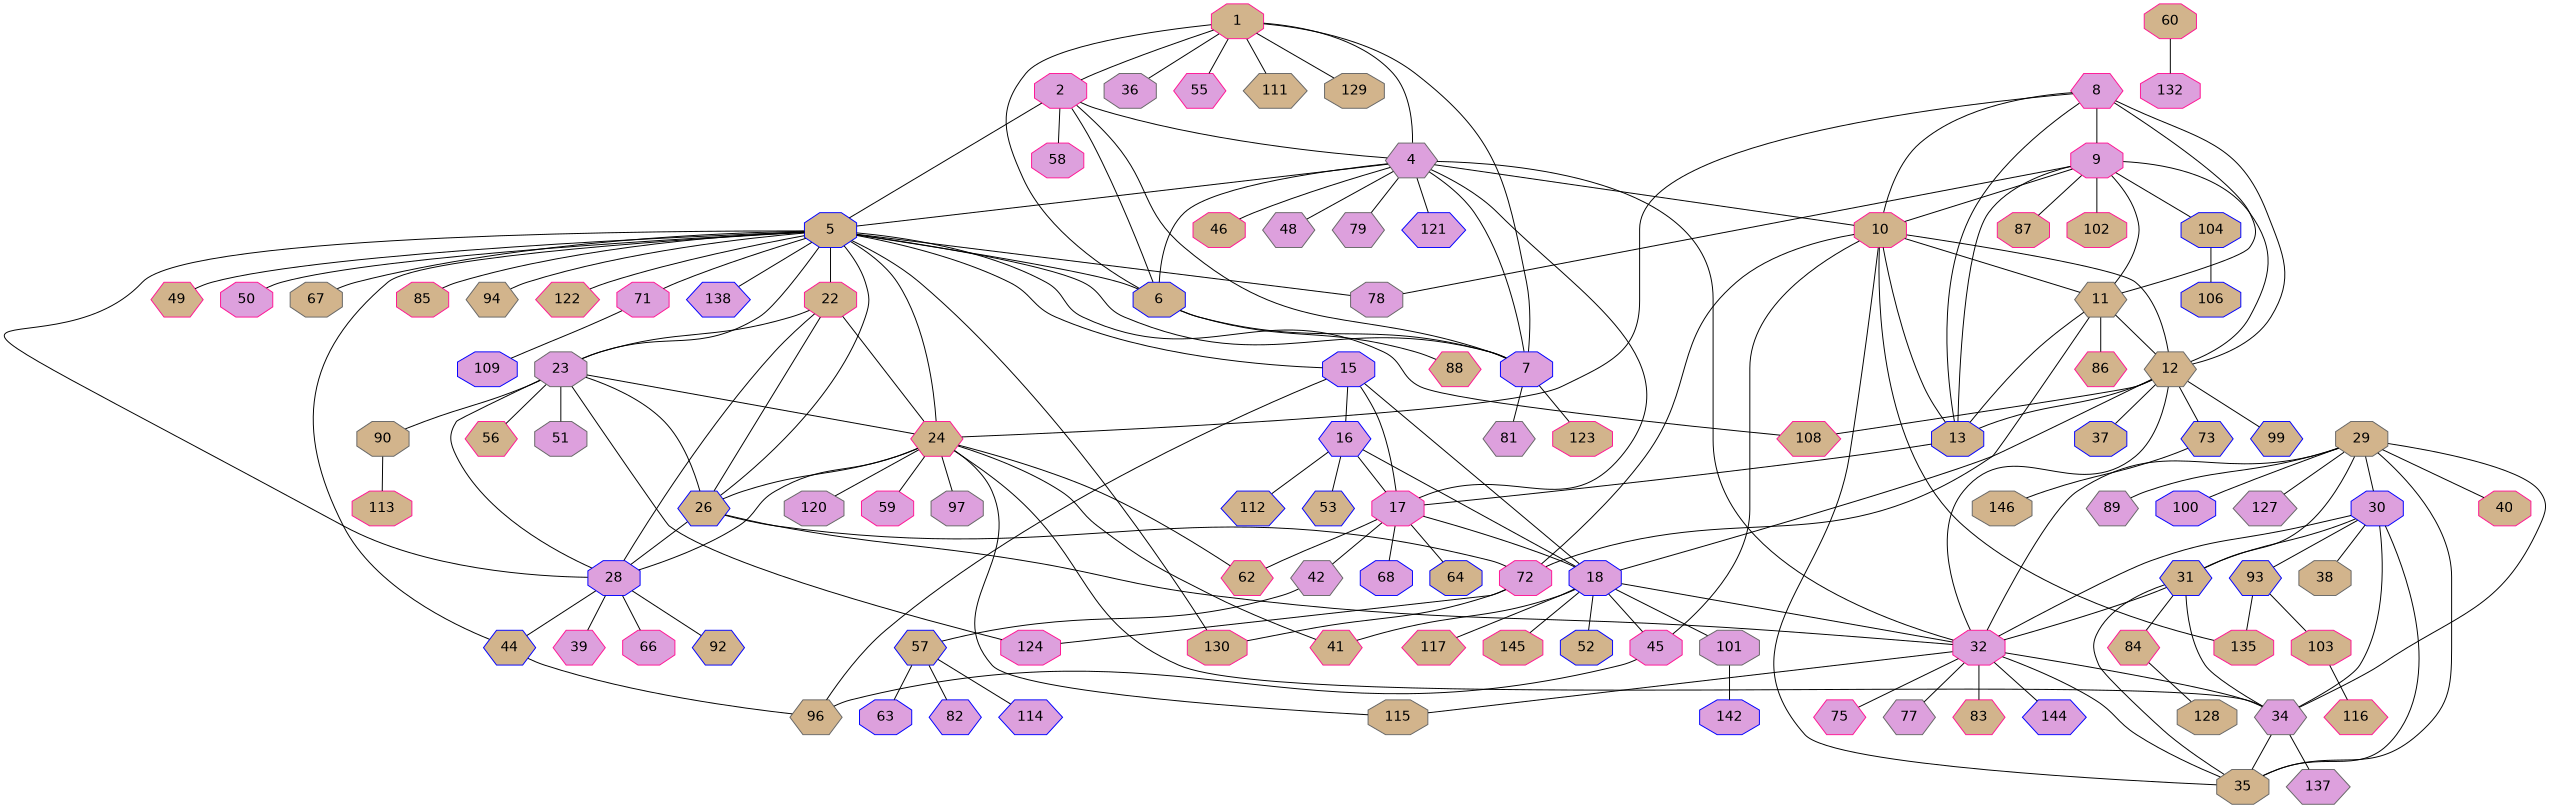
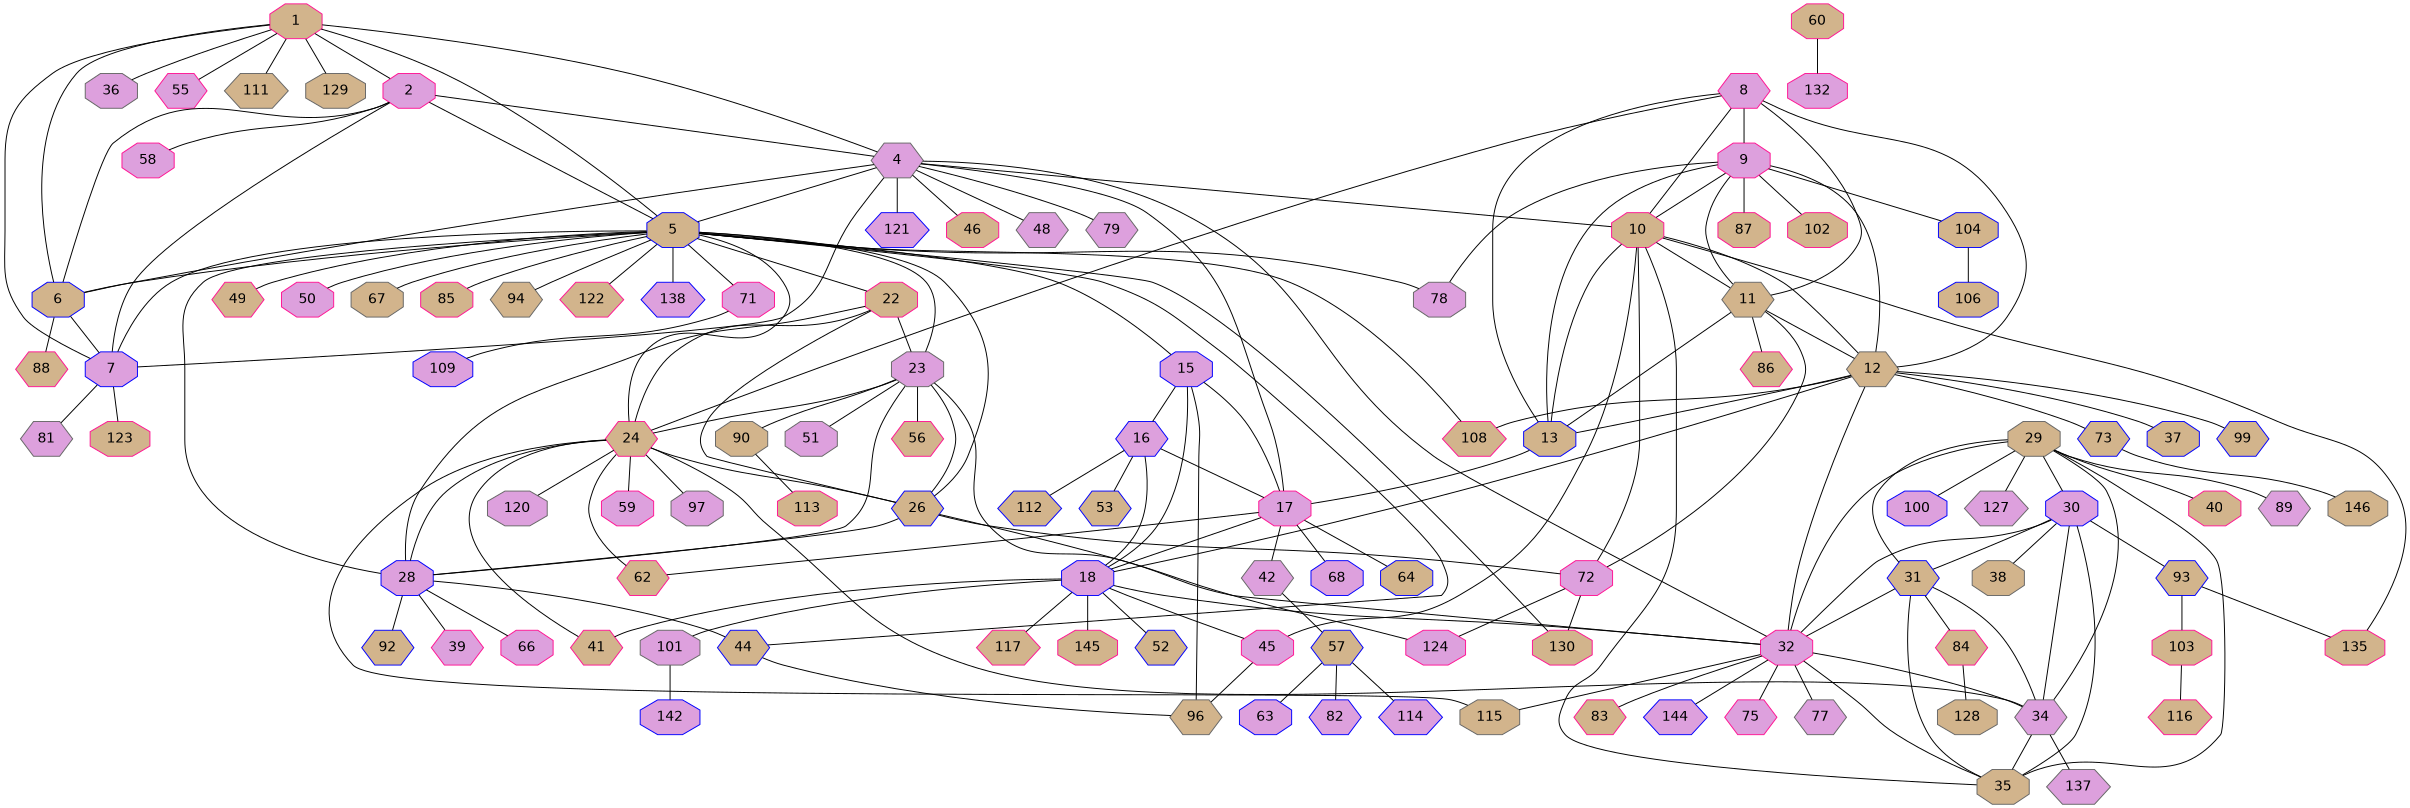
edge "1" -- "5": added
node "52": shape octagon -> hexagon
